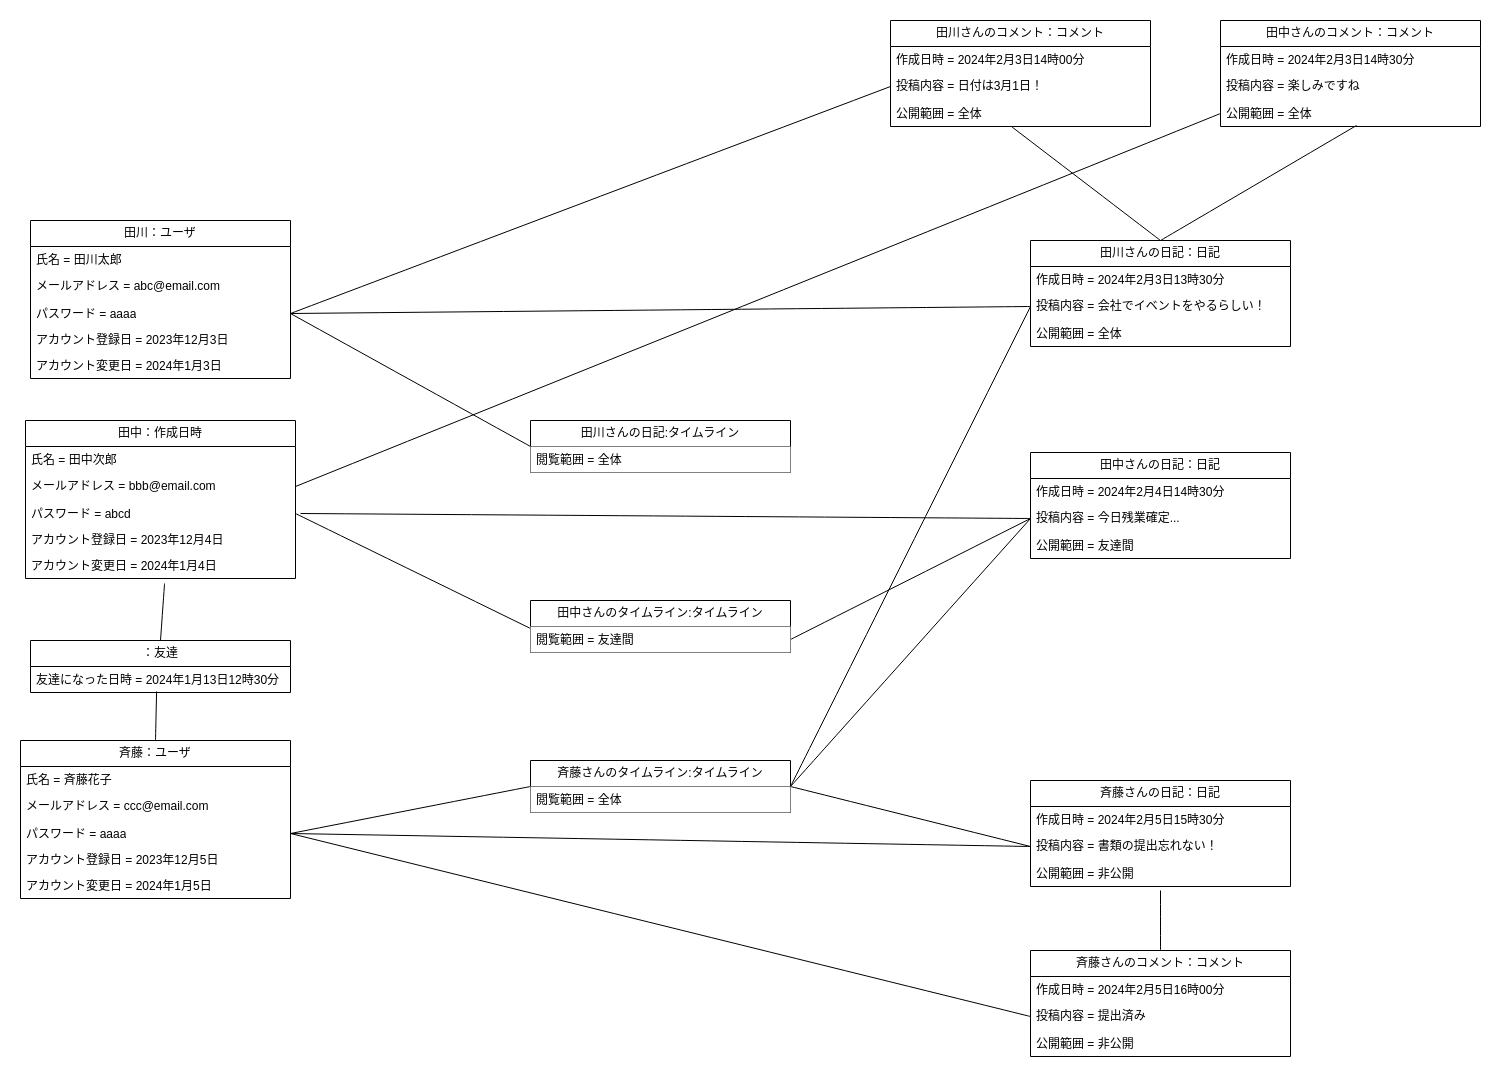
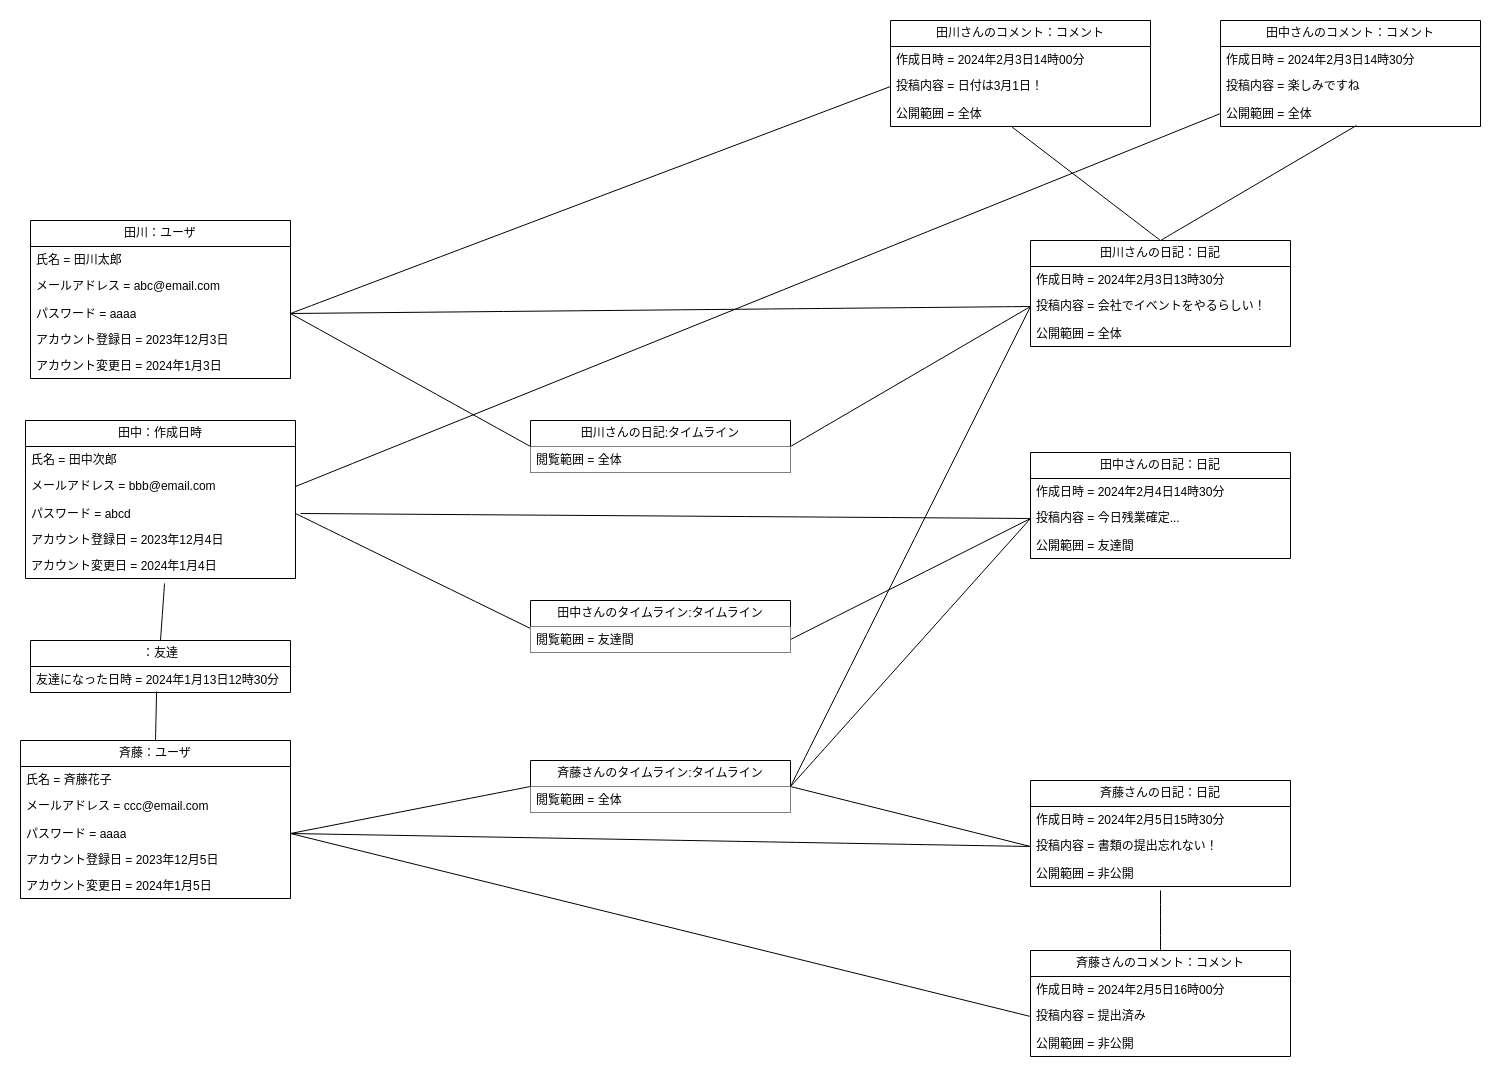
edge "投稿内容 = 会社でイベントをやるらしい！" -- "田川さんの日記:タイムライン": added
